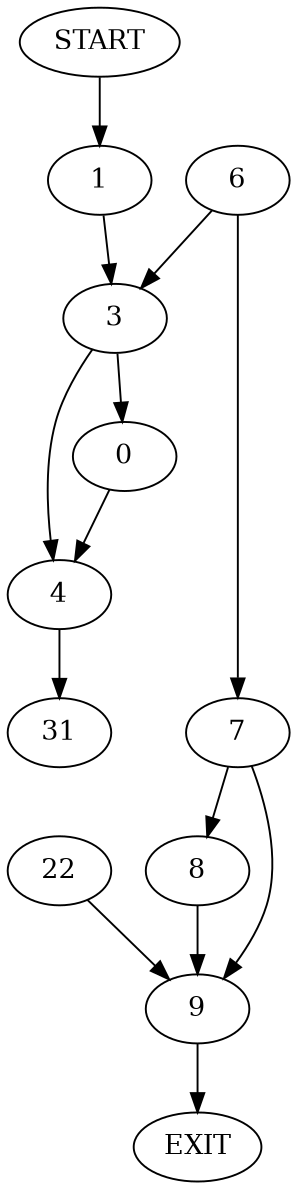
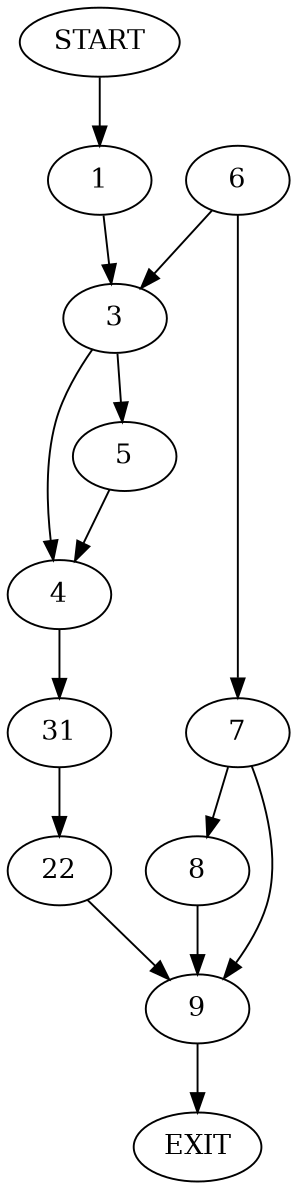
node "0": label "0" -> "5"
edge "31" -> "22": added
